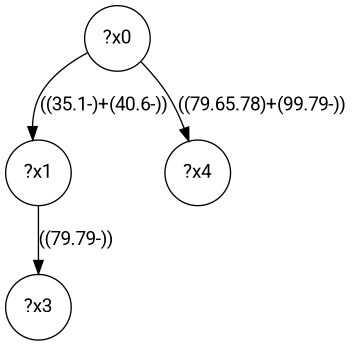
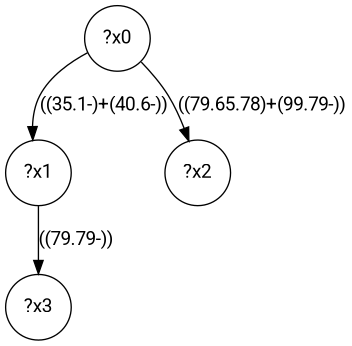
node "?x4": label "?x4" -> "?x2"
